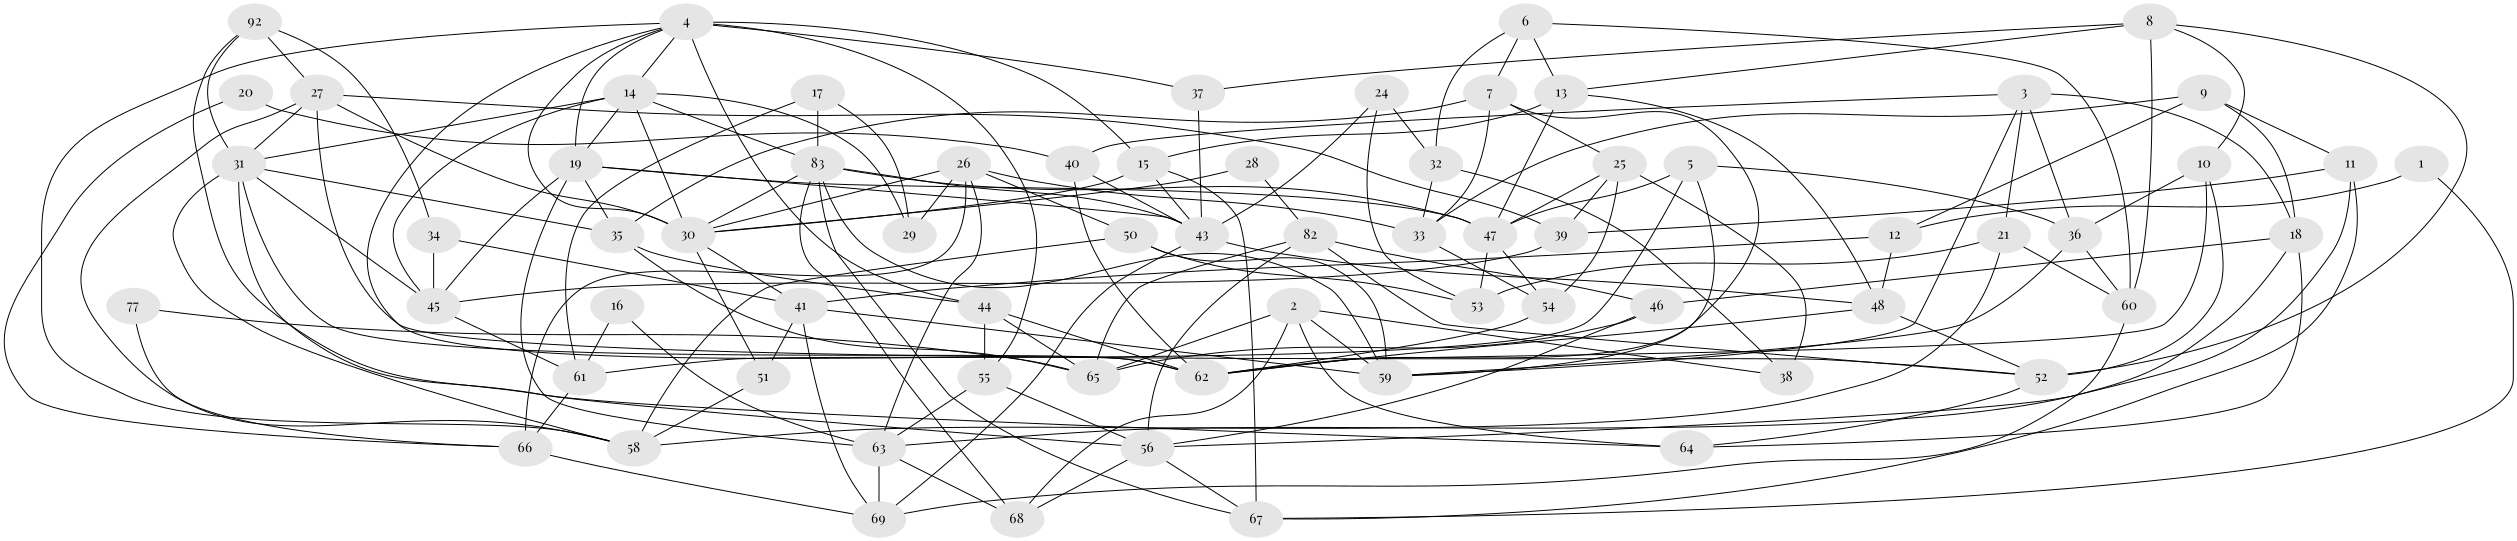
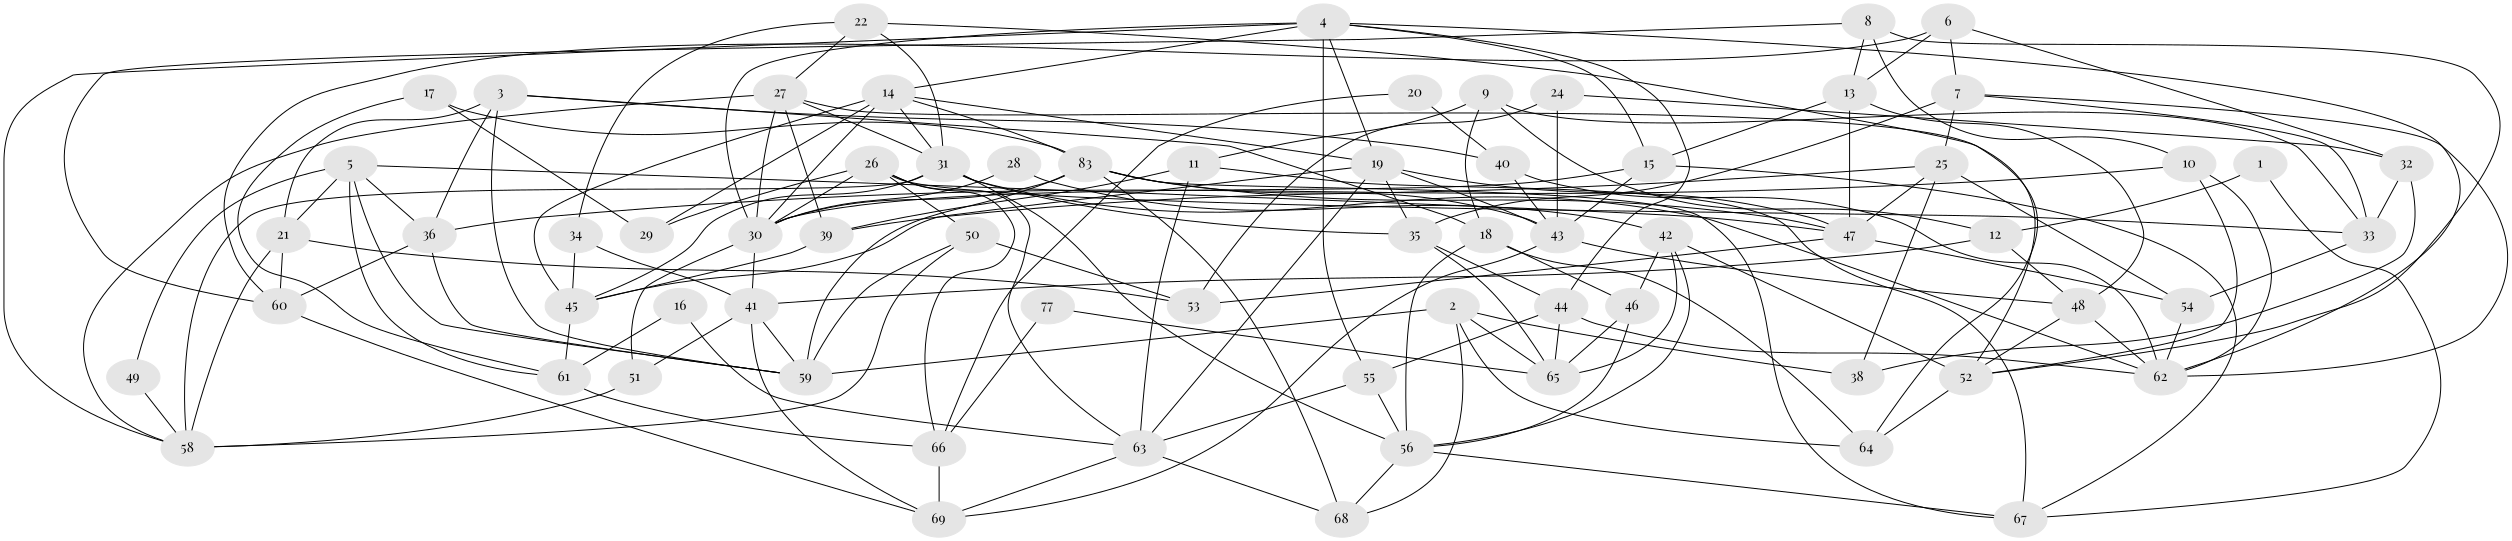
node "92": label "92" -> "22"
node "37": removed
edge "5" -- "21": added
node "82": label "82" -> "42"
node "49": added
